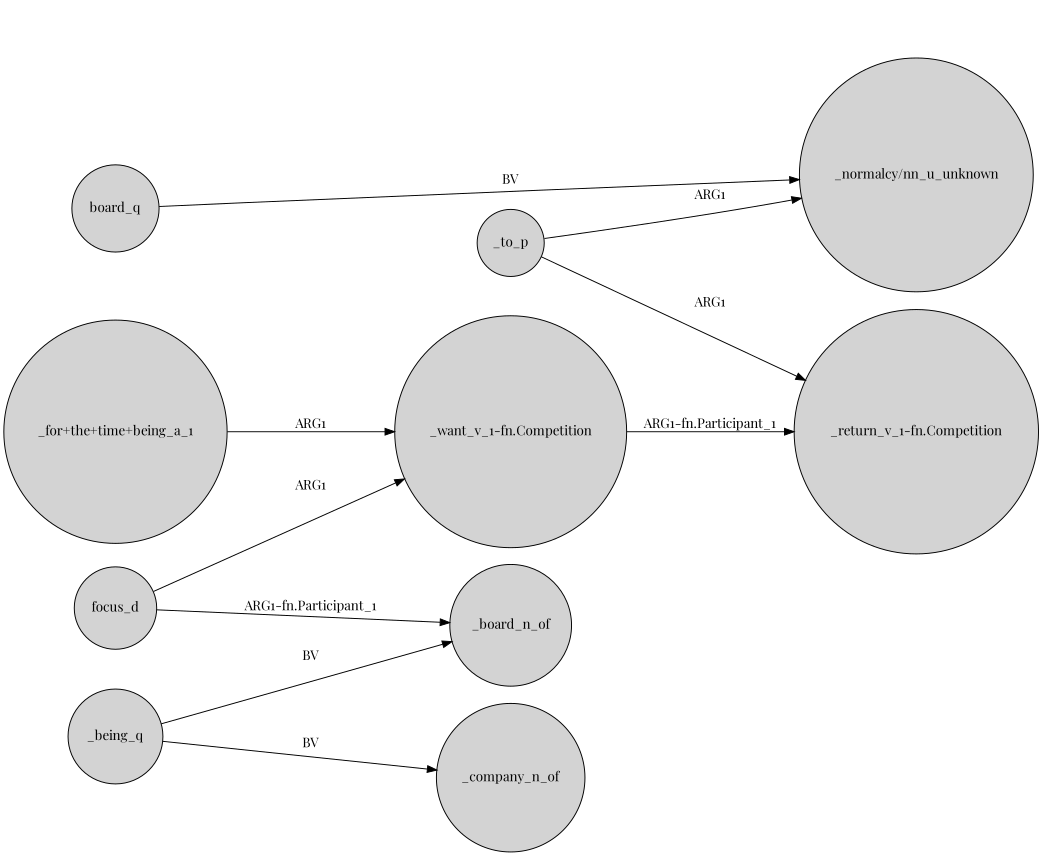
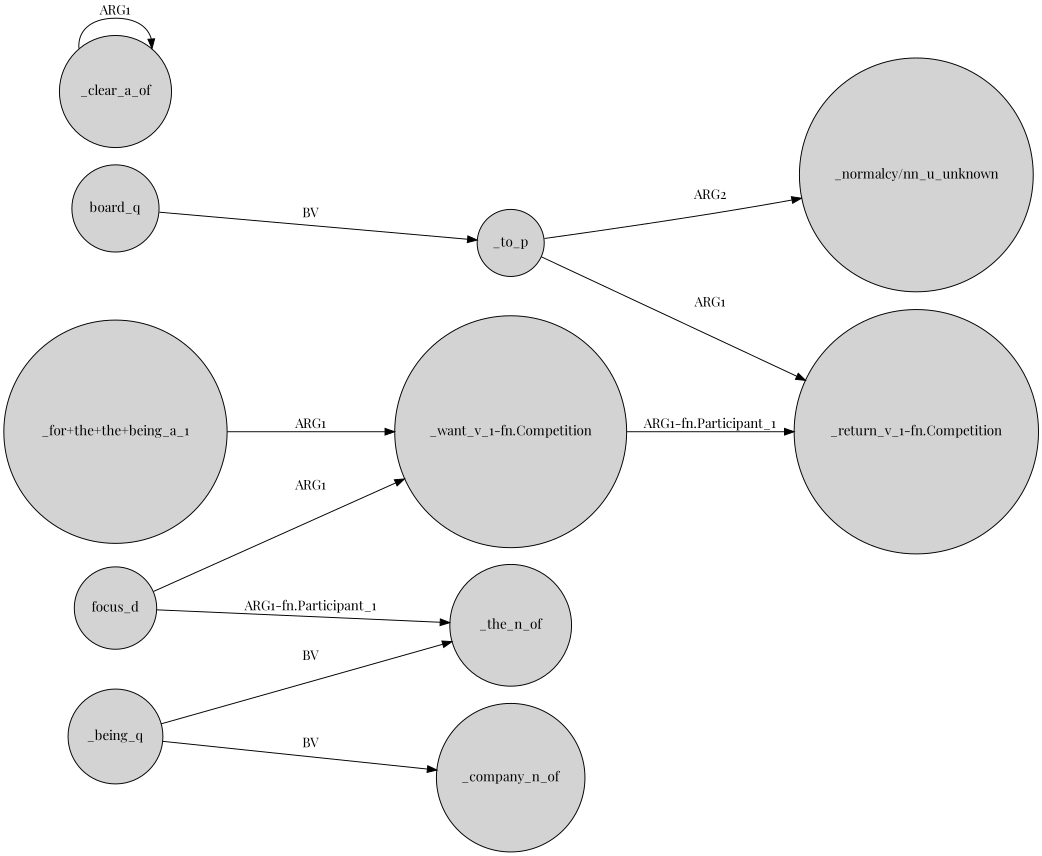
node "_clear_a_of": added
edge "board_q" -> "_normalcy/nn_u_unknown": now "board_q" -> "_to_p"
edge "_to_p" -> "_normalcy/nn_u_unknown": label "ARG1" -> "ARG2"
node "_for+the+time+being_a_1": label "_for+the+time+being_a_1" -> "_for+the+the+being_a_1"
node "_board_n_of": label "_board_n_of" -> "_the_n_of"
